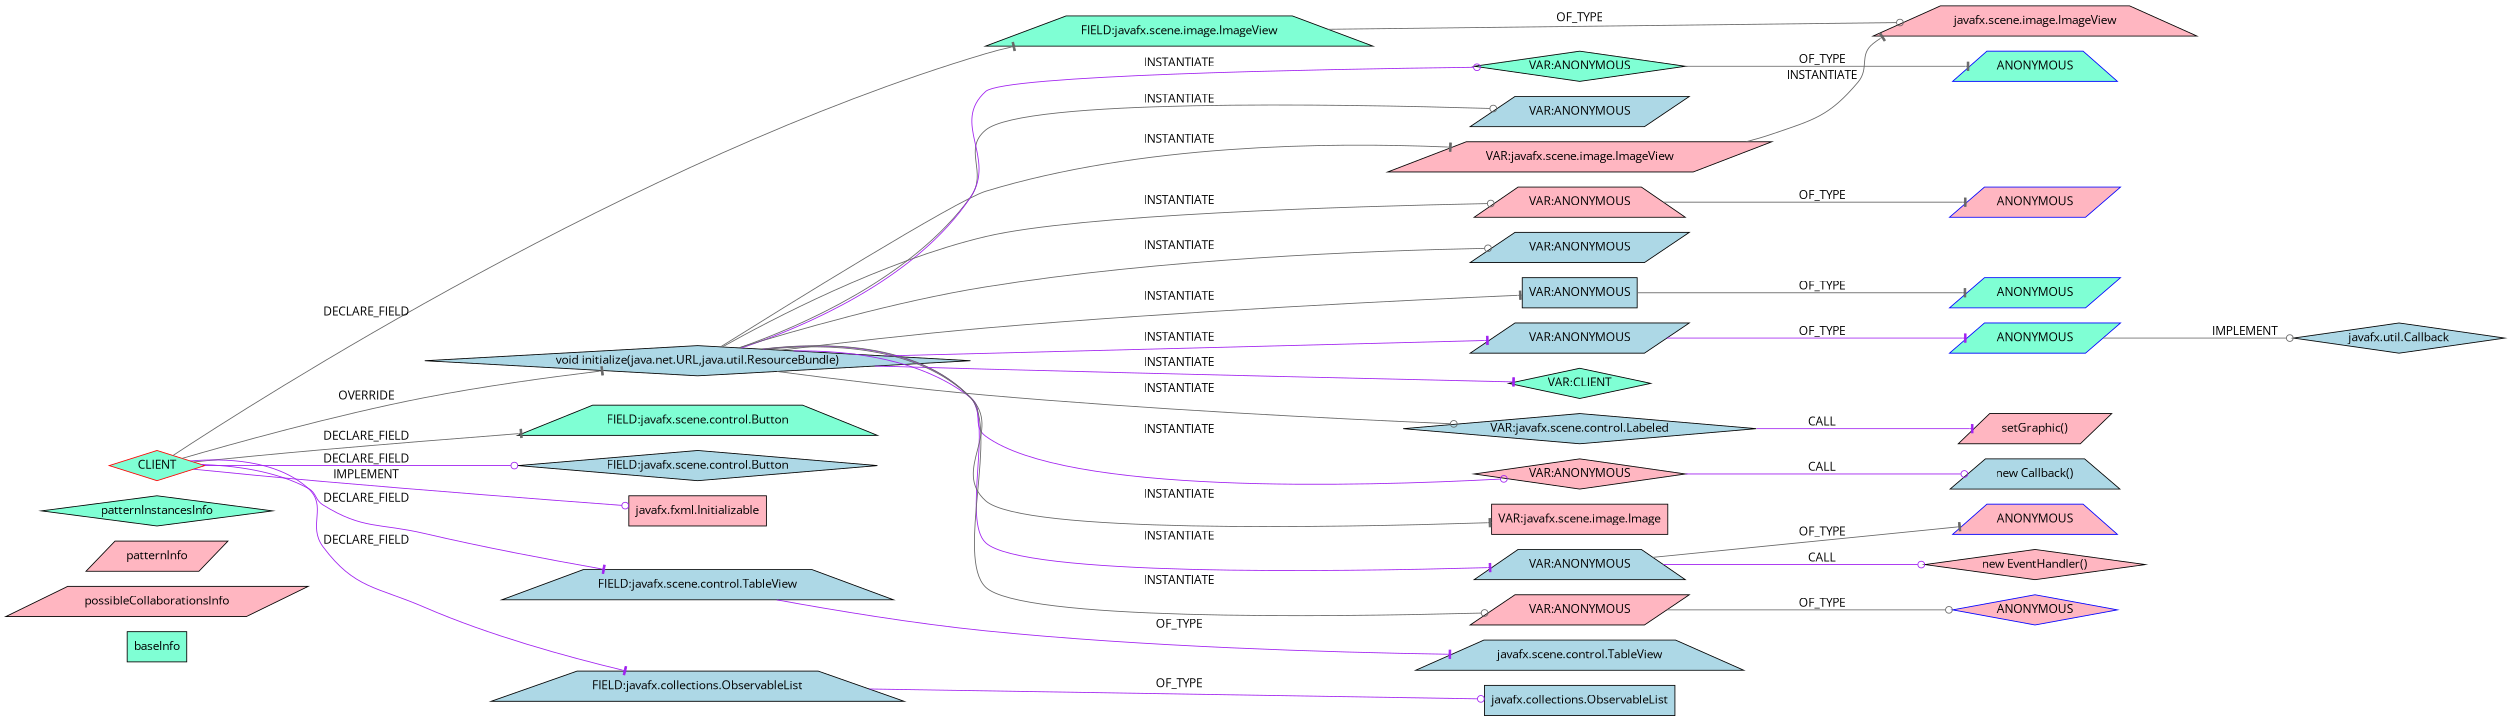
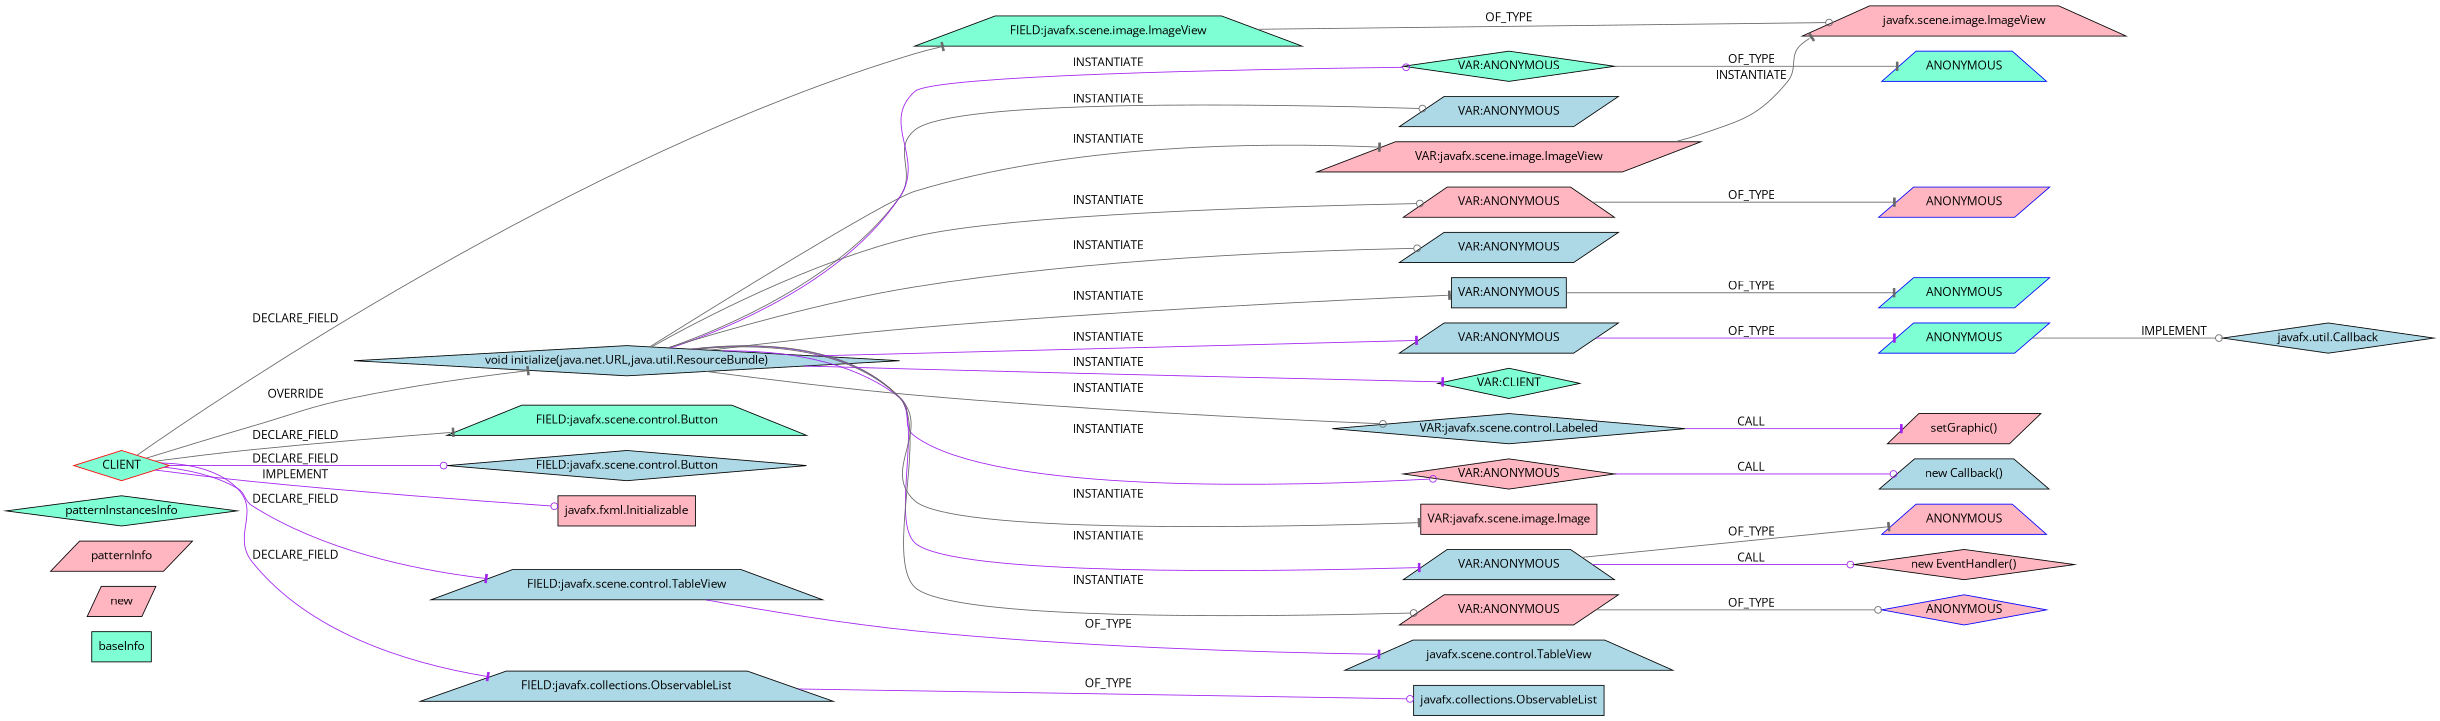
node "possibleCollaborationsInfo": label "possibleCollaborationsInfo" -> "new"
